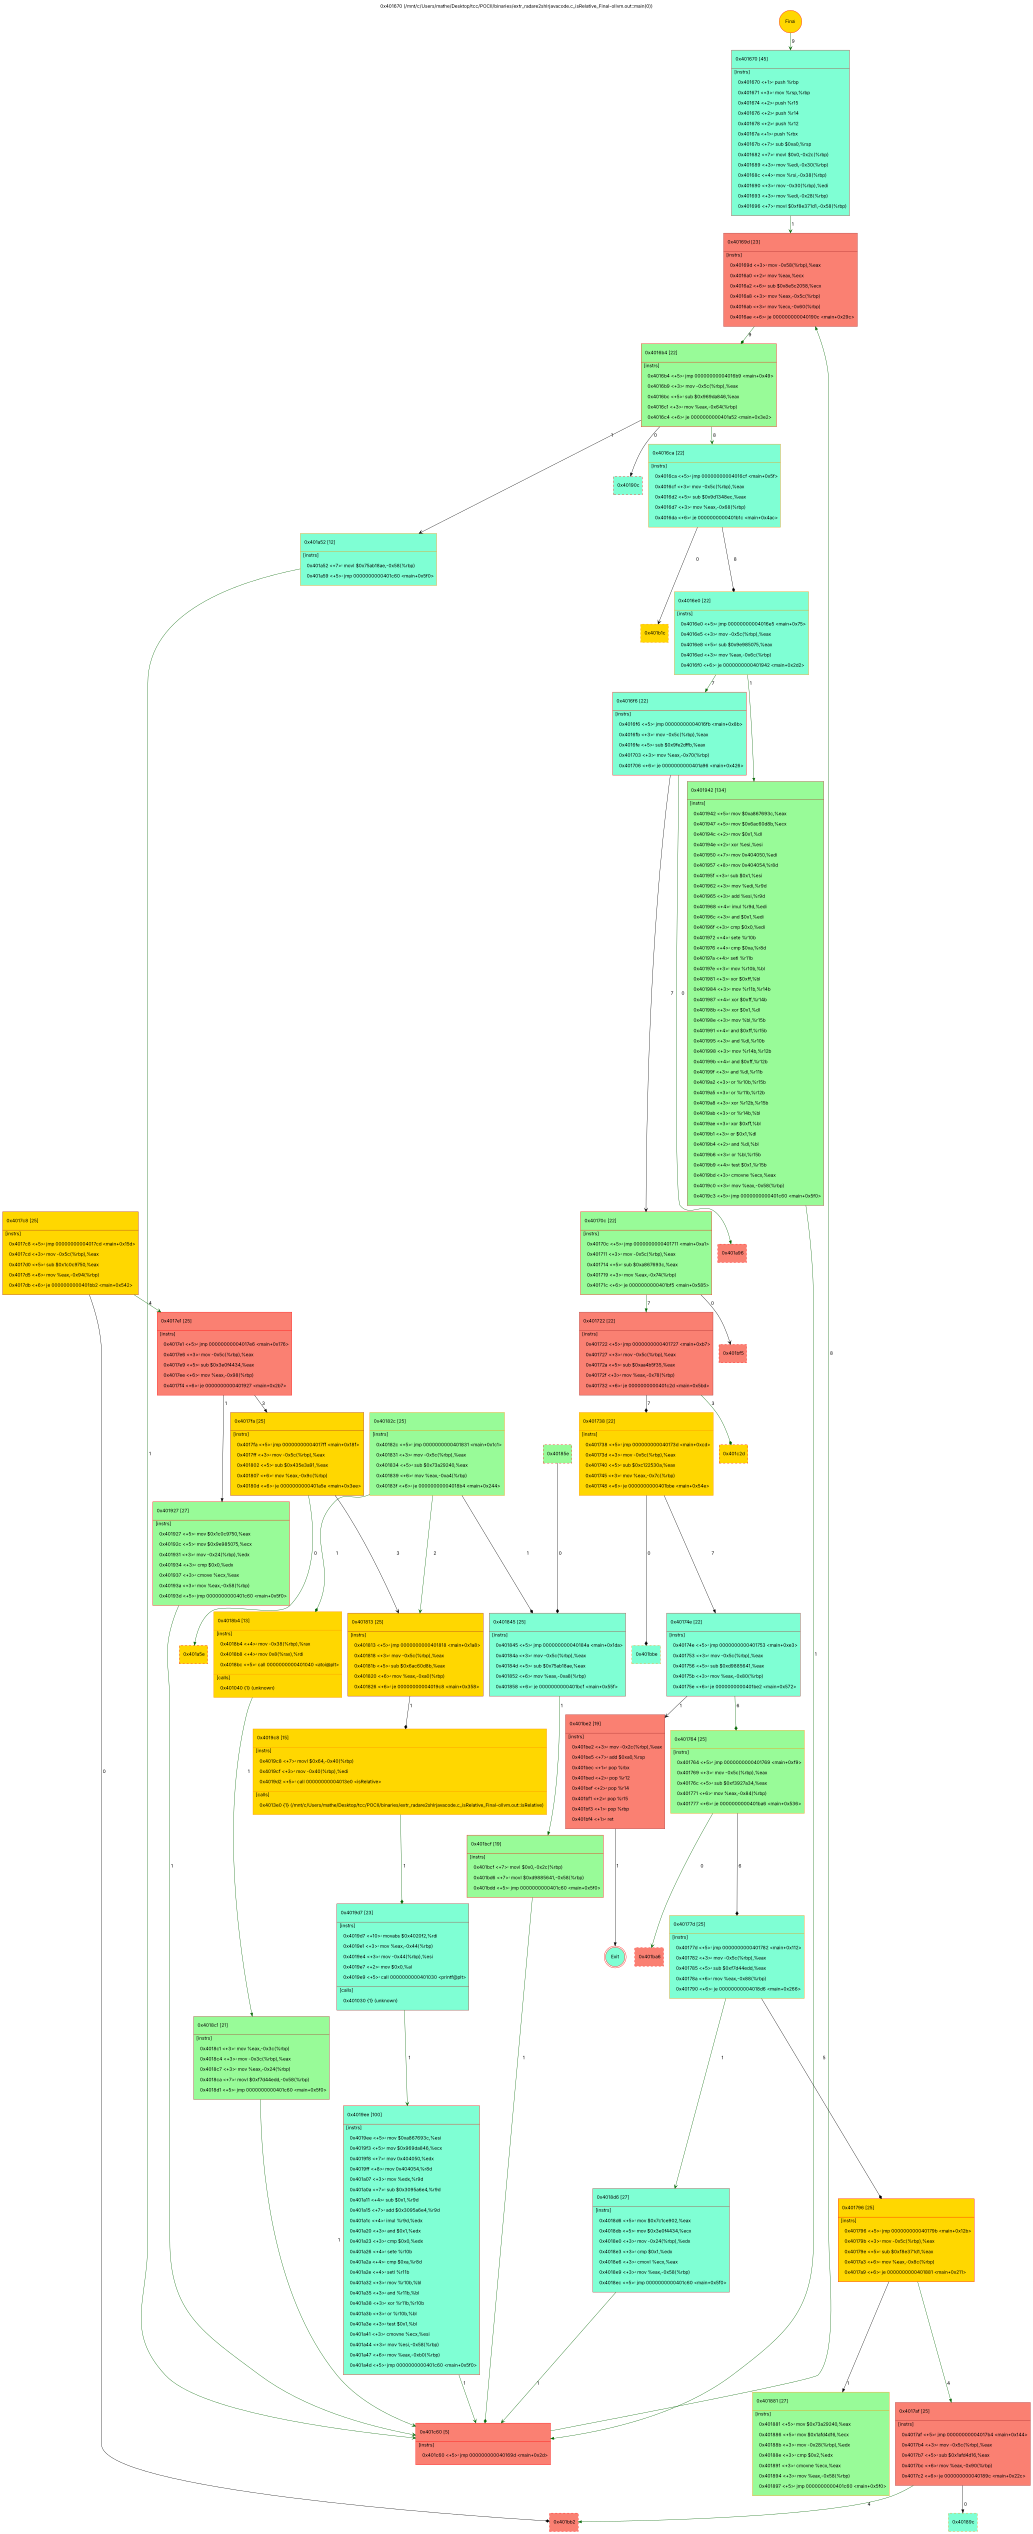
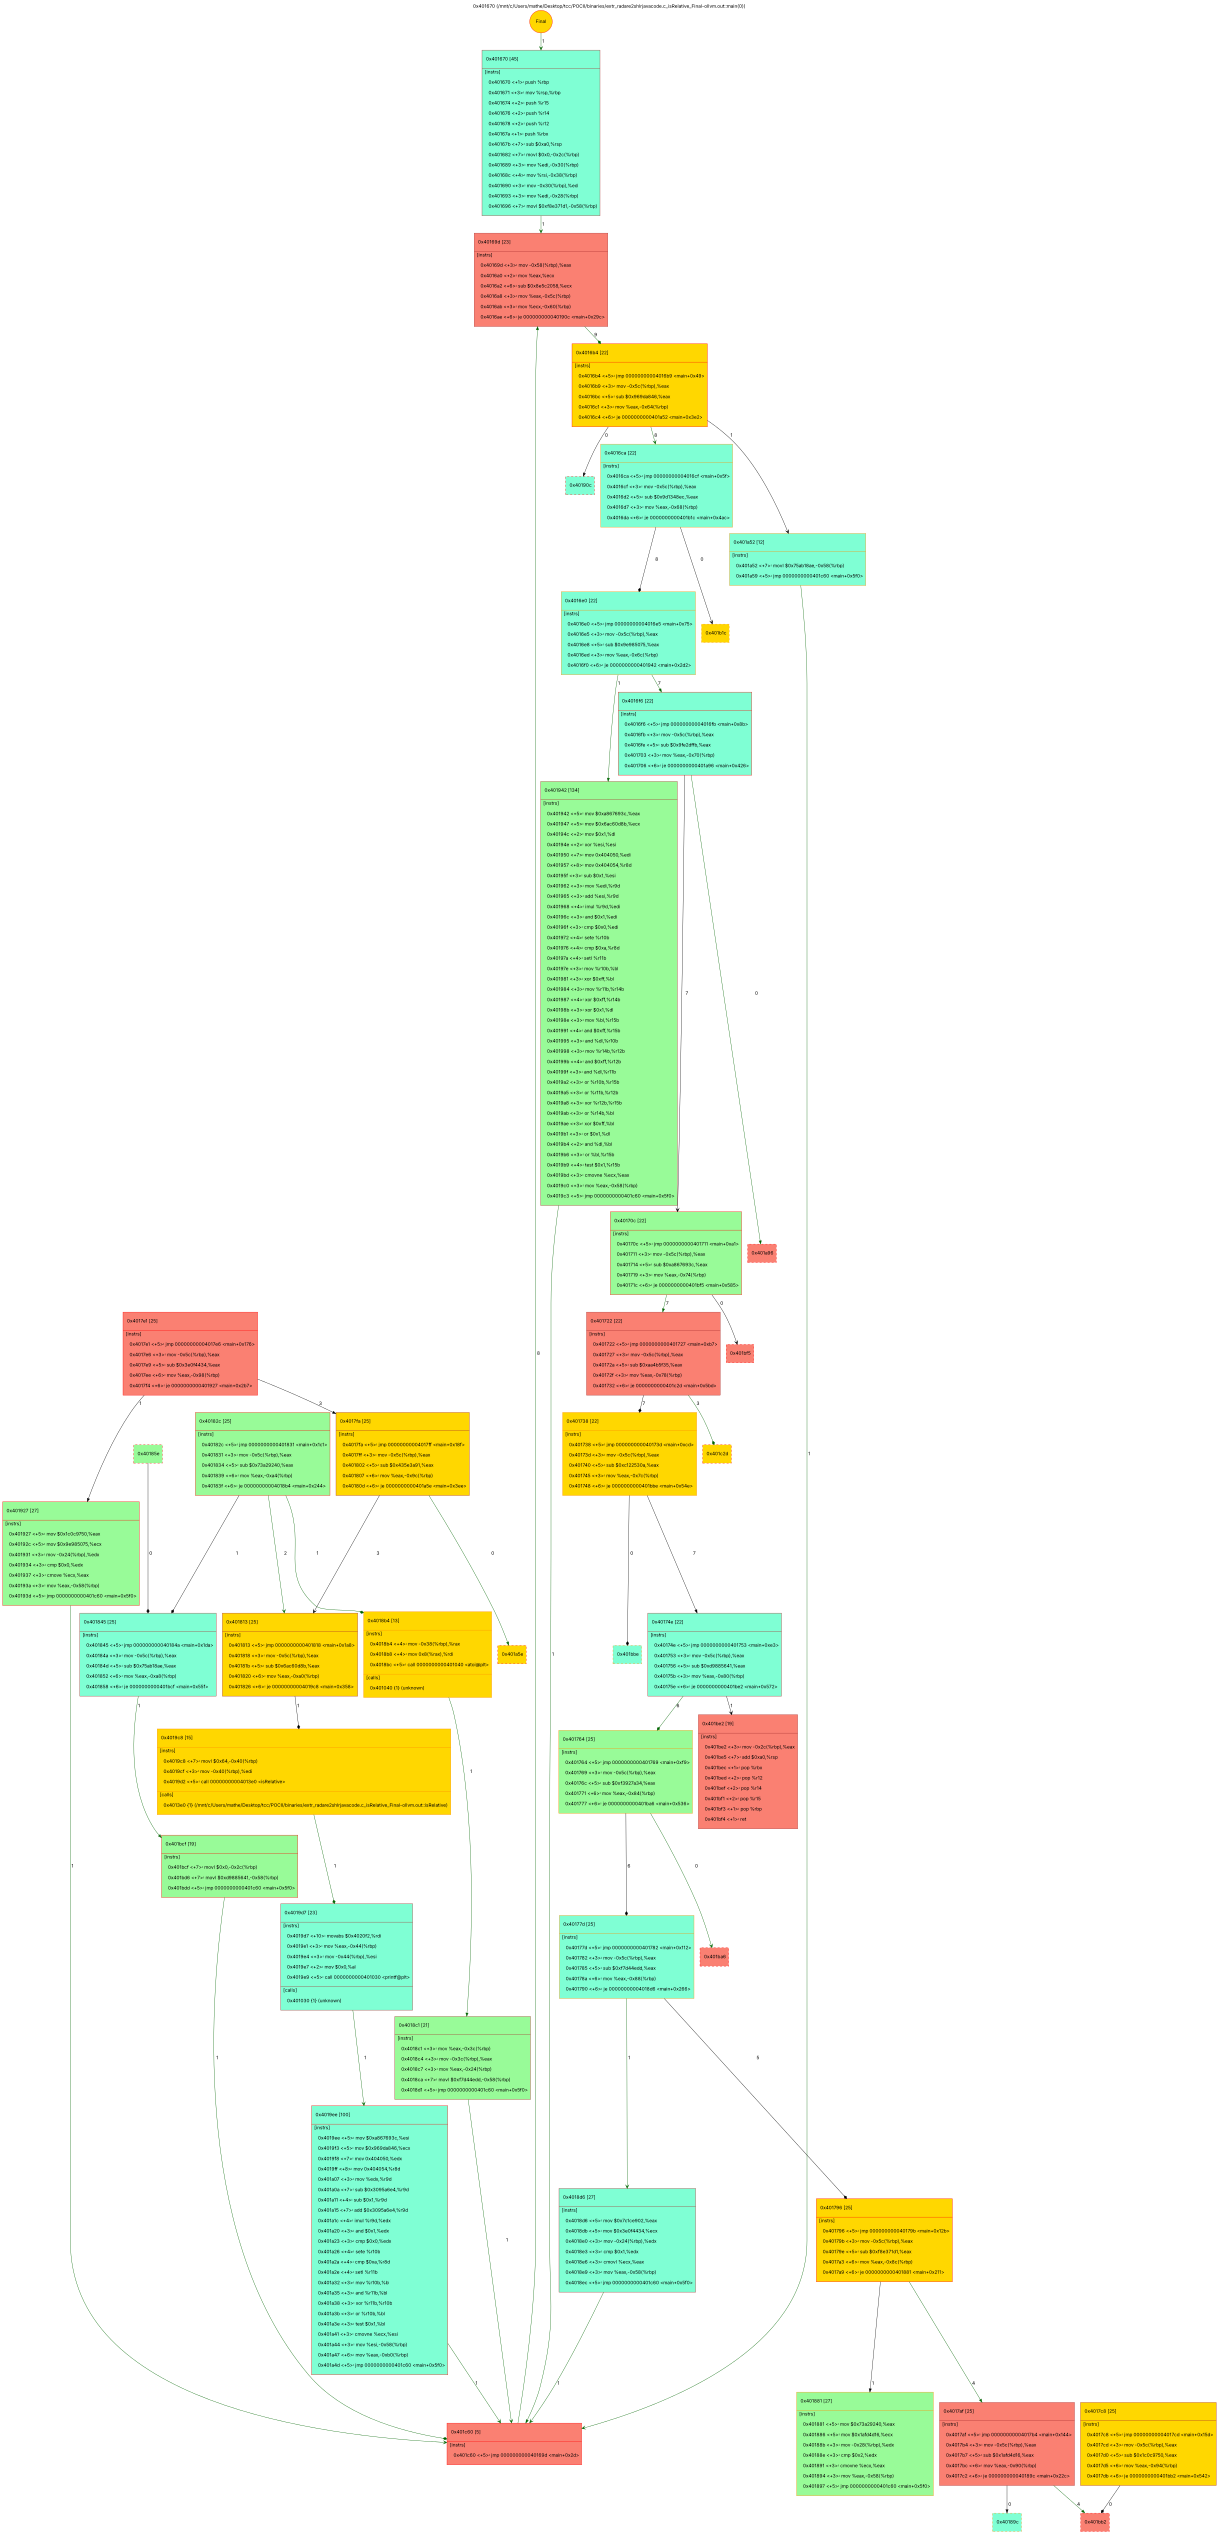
edge "Final" -> "0x401670 [45]": label " 9" -> " 1"
node "0x4016b4 [22]": fillcolor palegreen -> gold
edge "0x4017c8 [25]" -> "0x4017e1 [25]": removed, label "4"
node "0x40182c [25]": color darkorange -> red
node "Exit": removed
